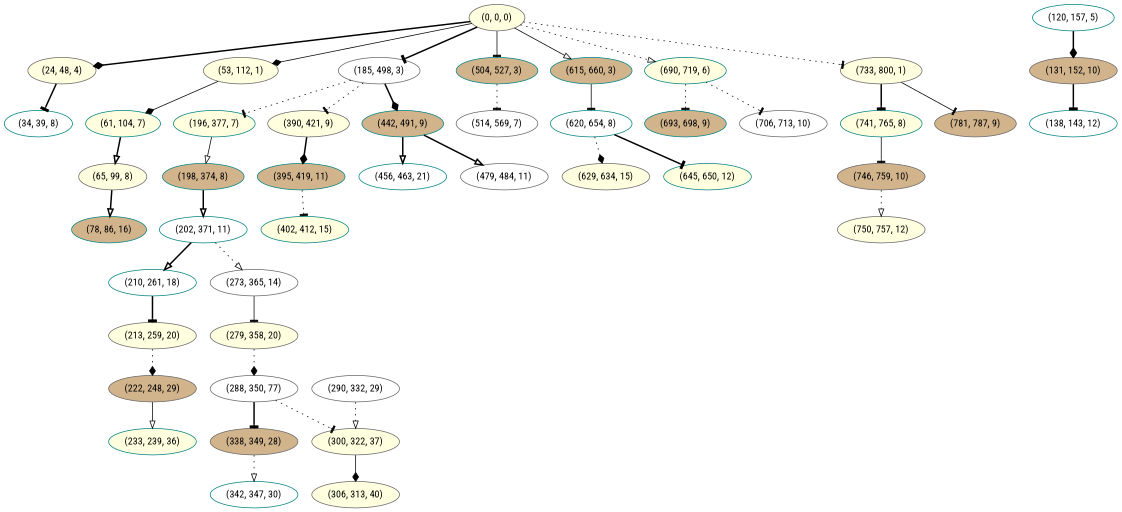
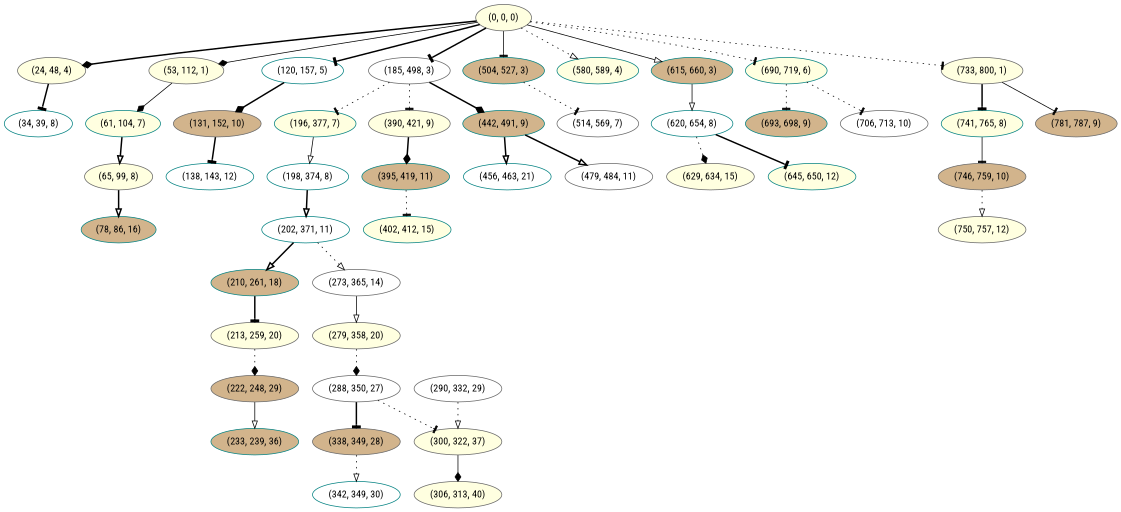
edge "(0, 0, 0)" -> "(690, 719, 6)": arrowhead onormal -> tee
edge "(0, 0, 0)" -> "(120, 157, 5)": added
node "(580, 589, 4)": added
edge "(615, 660, 3)" -> "(620, 654, 8)": arrowhead tee -> onormal
node "(198, 374, 8)": fillcolor tan -> white
node "(210, 261, 18)": fillcolor white -> tan
edge "(273, 365, 14)" -> "(279, 358, 20)": arrowhead tee -> onormal
node "(288, 350, 77)": label "(288, 350, 77)" -> "(288, 350, 27)"
node "(233, 239, 36)": fillcolor lightyellow -> tan
node "(342, 347, 30)": label "(342, 347, 30)" -> "(342, 349, 30)"
